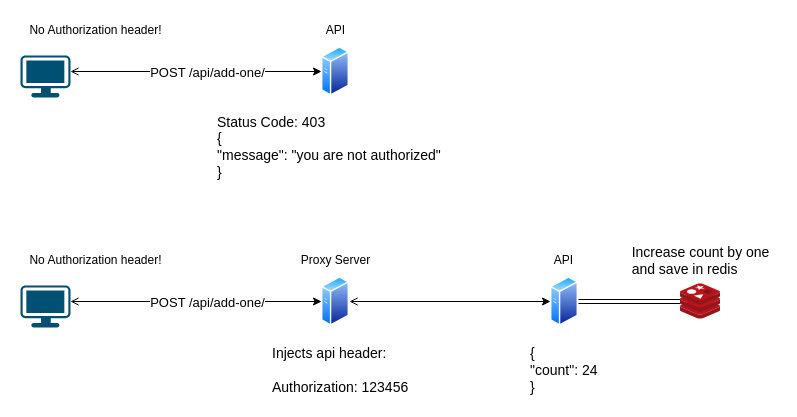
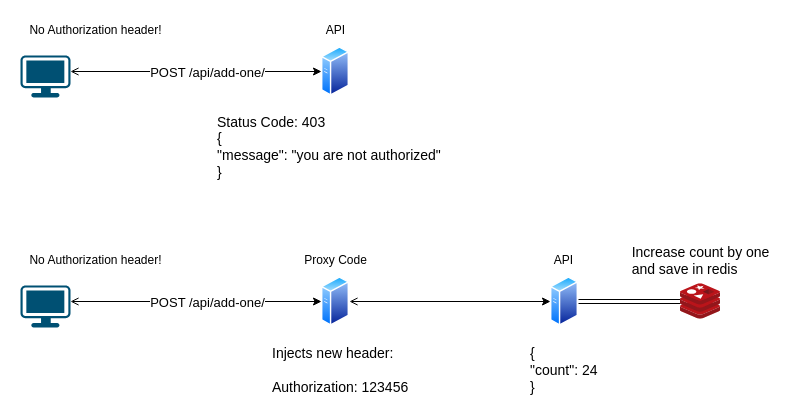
node "Proxy Server": label "Proxy Server" -> "Proxy Code"
node "Injects api header: Authorization: 123456": label "Injects api header: Authorization: 123456" -> "Injects new header: Authorization: 123456"
